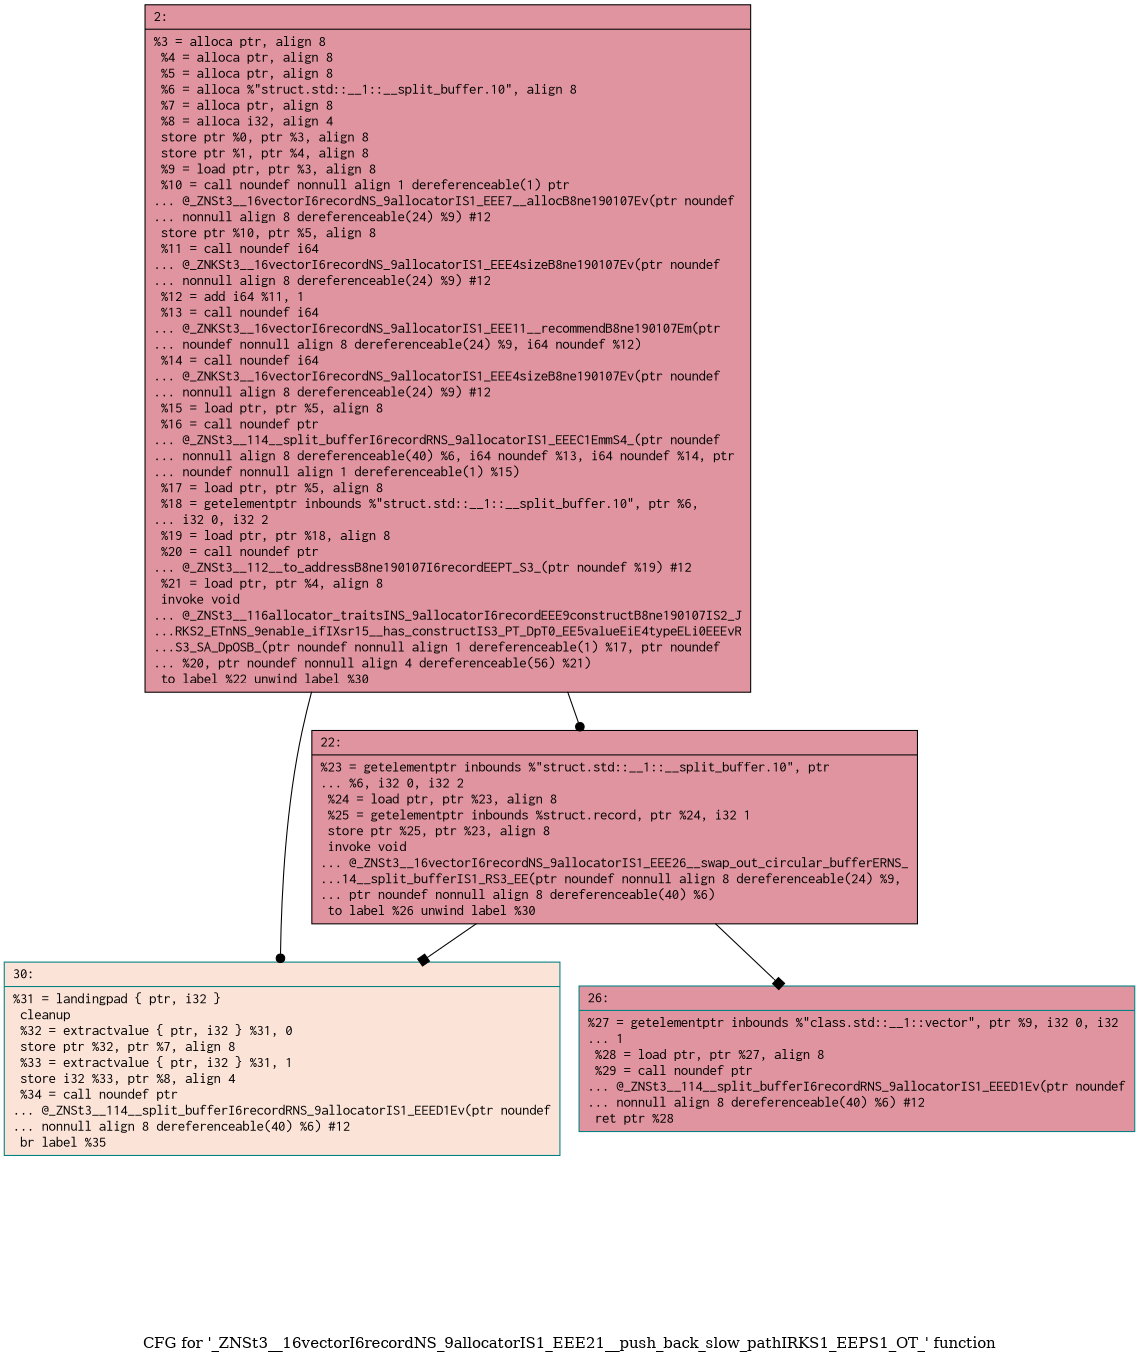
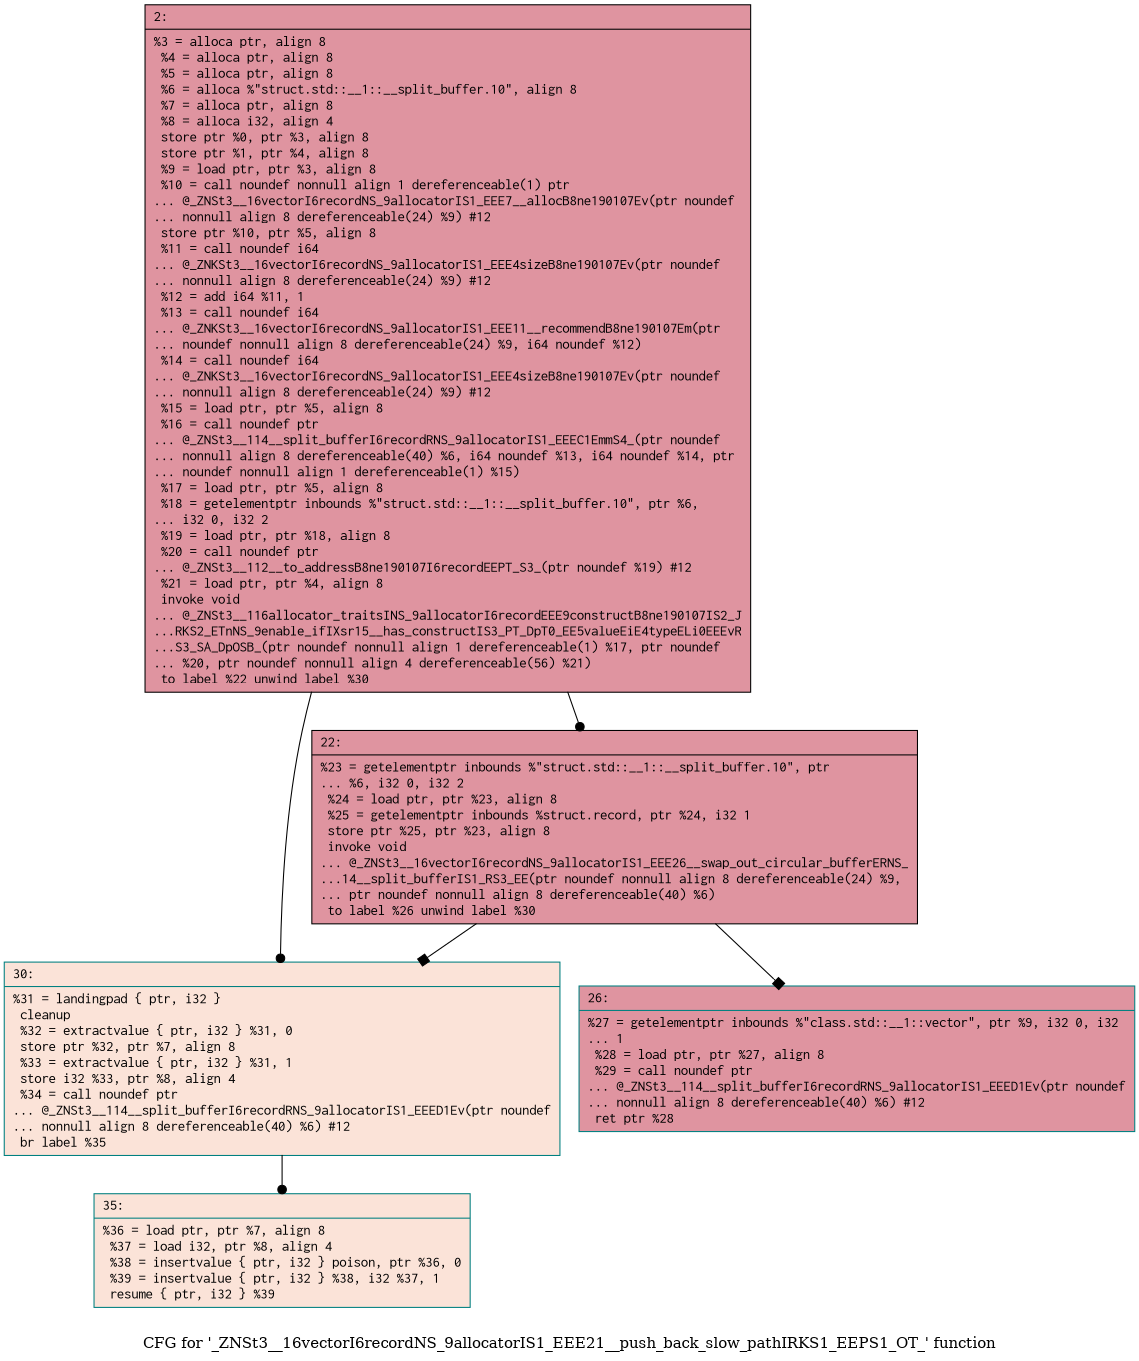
node "35:": added
